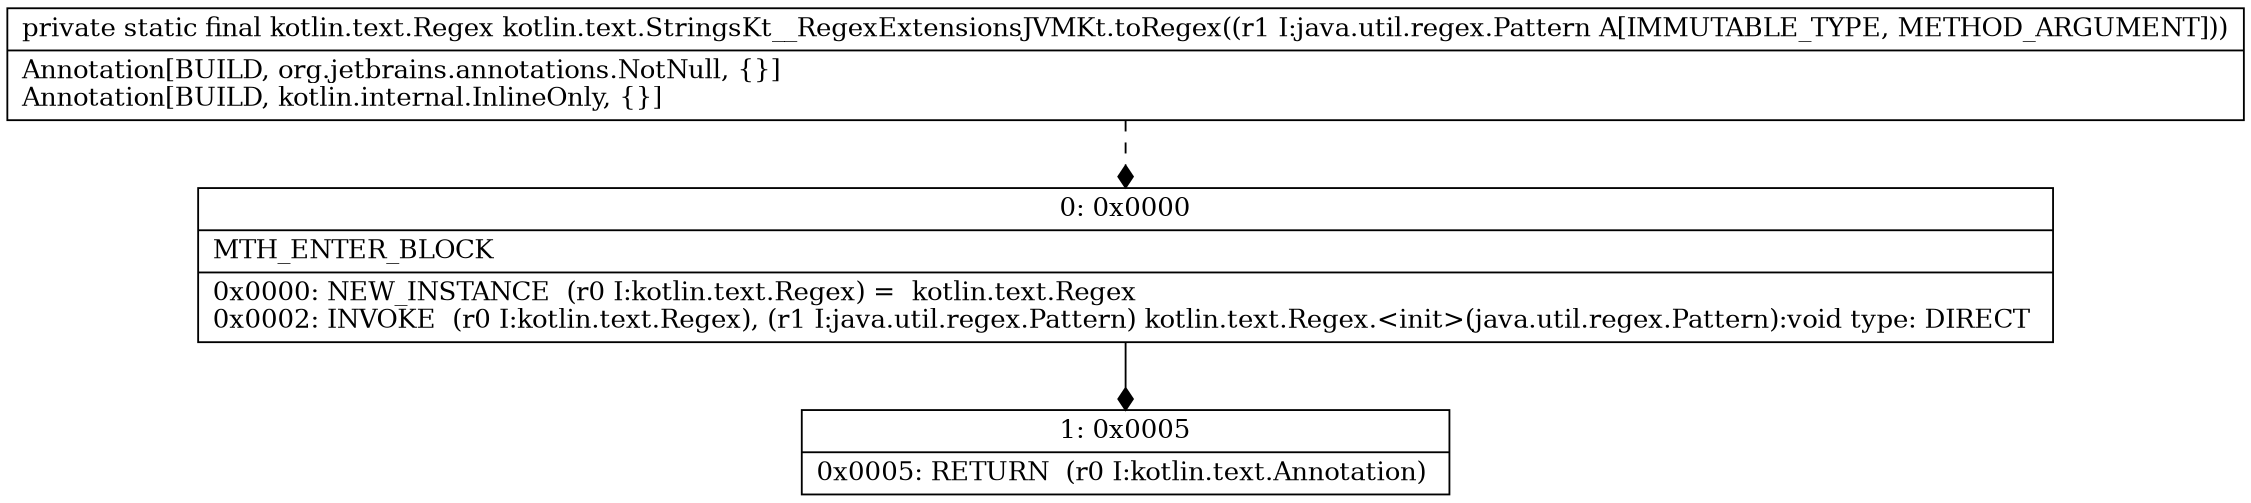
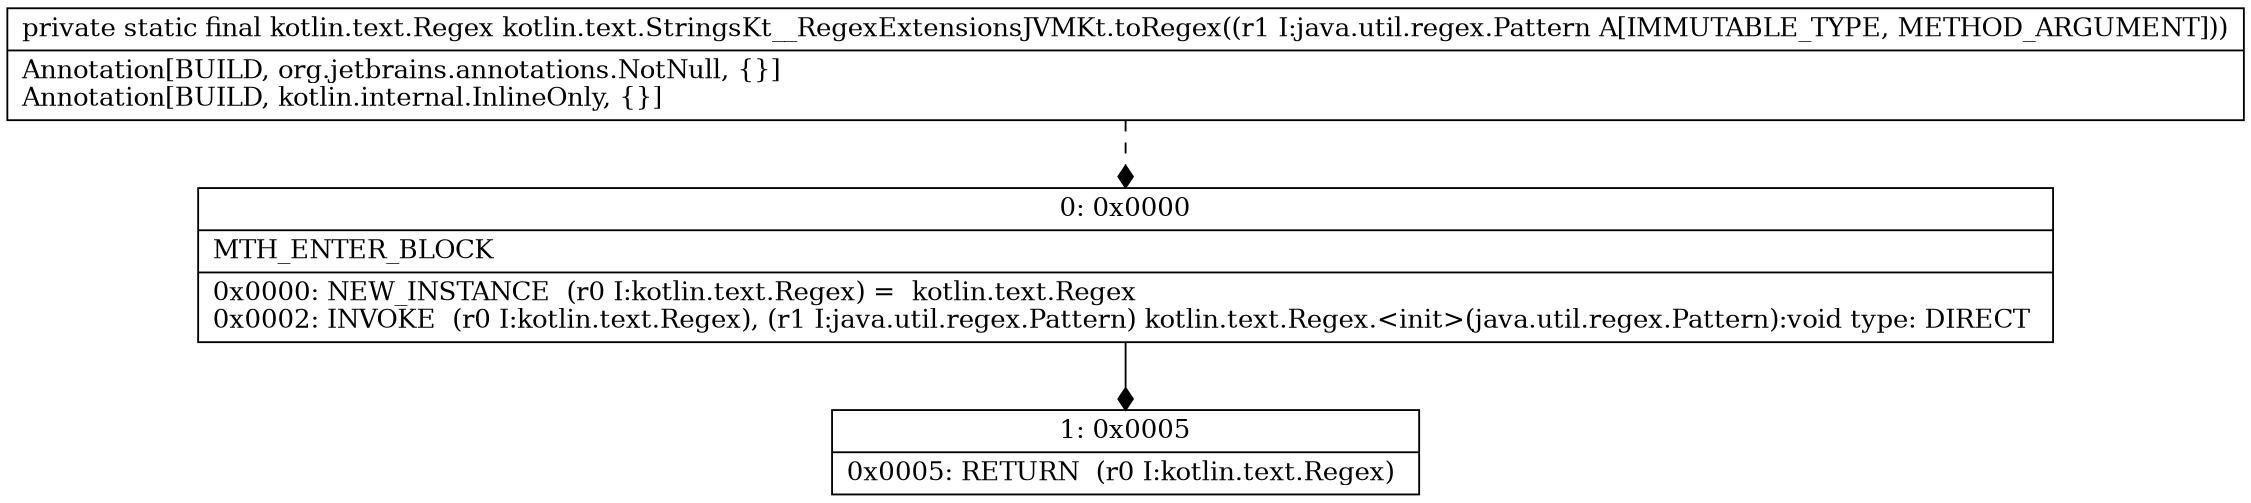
node "1: 0x0005": text "0x0005: RETURN  (r0 I:kotlin.text.Annotation)" -> "0x0005: RETURN  (r0 I:kotlin.text.Regex)"
